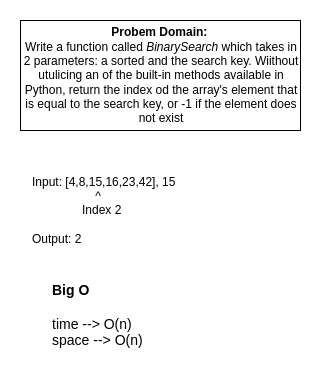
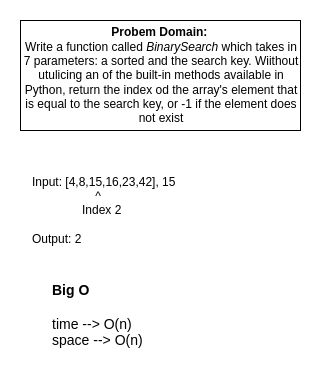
node "Probem Domain: Write a function called BinarySearch which takes in 2 parameters: a sorted and the search key. Wiithout utulicing an of the built-in methods available in Python, return the index od the array's element that is equal to the search key, or -1 if the element does not exist": label "Probem Domain: Write a function called BinarySearch which takes in 2 parameters: a sorted and the search key. Wiithout utulicing an of the built-in methods available in Python, return the index od the array's element that is equal to the search key, or -1 if the element does not exist" -> "Probem Domain: Write a function called BinarySearch which takes in 7 parameters: a sorted and the search key. Wiithout utulicing an of the built-in methods available in Python, return the index od the array's element that is equal to the search key, or -1 if the element does not exist"
